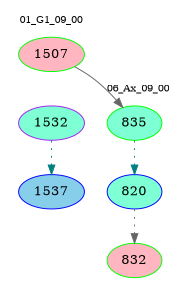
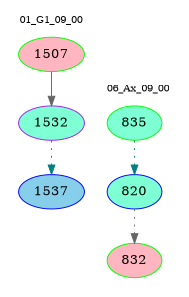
edge "1507" -> "835": now "1507" -> "1532"
